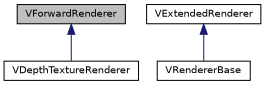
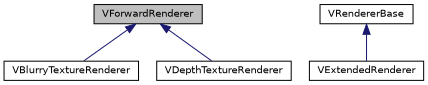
edge "VRendererBase" -> "VExtendedRenderer": reversed
node "VBlurryTextureRenderer": added
